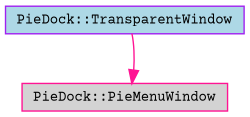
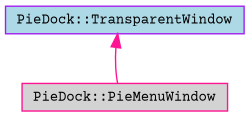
edge "PieDock::TransparentWindow" -> "PieDock::PieMenuWindow": reversed
